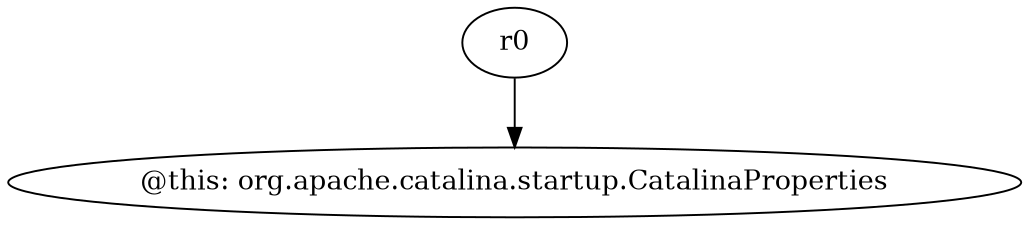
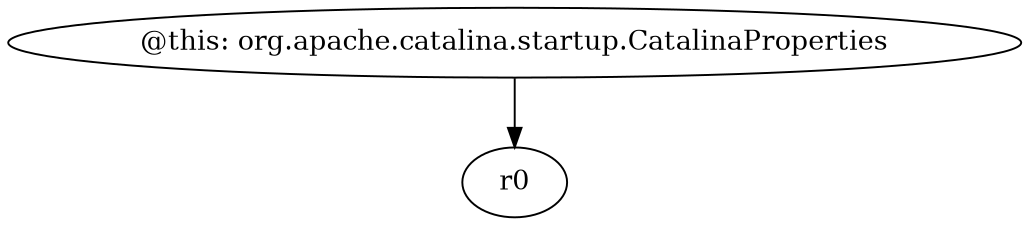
edge "r0" -> "@this: org.apache.catalina.startup.CatalinaProperties": reversed
